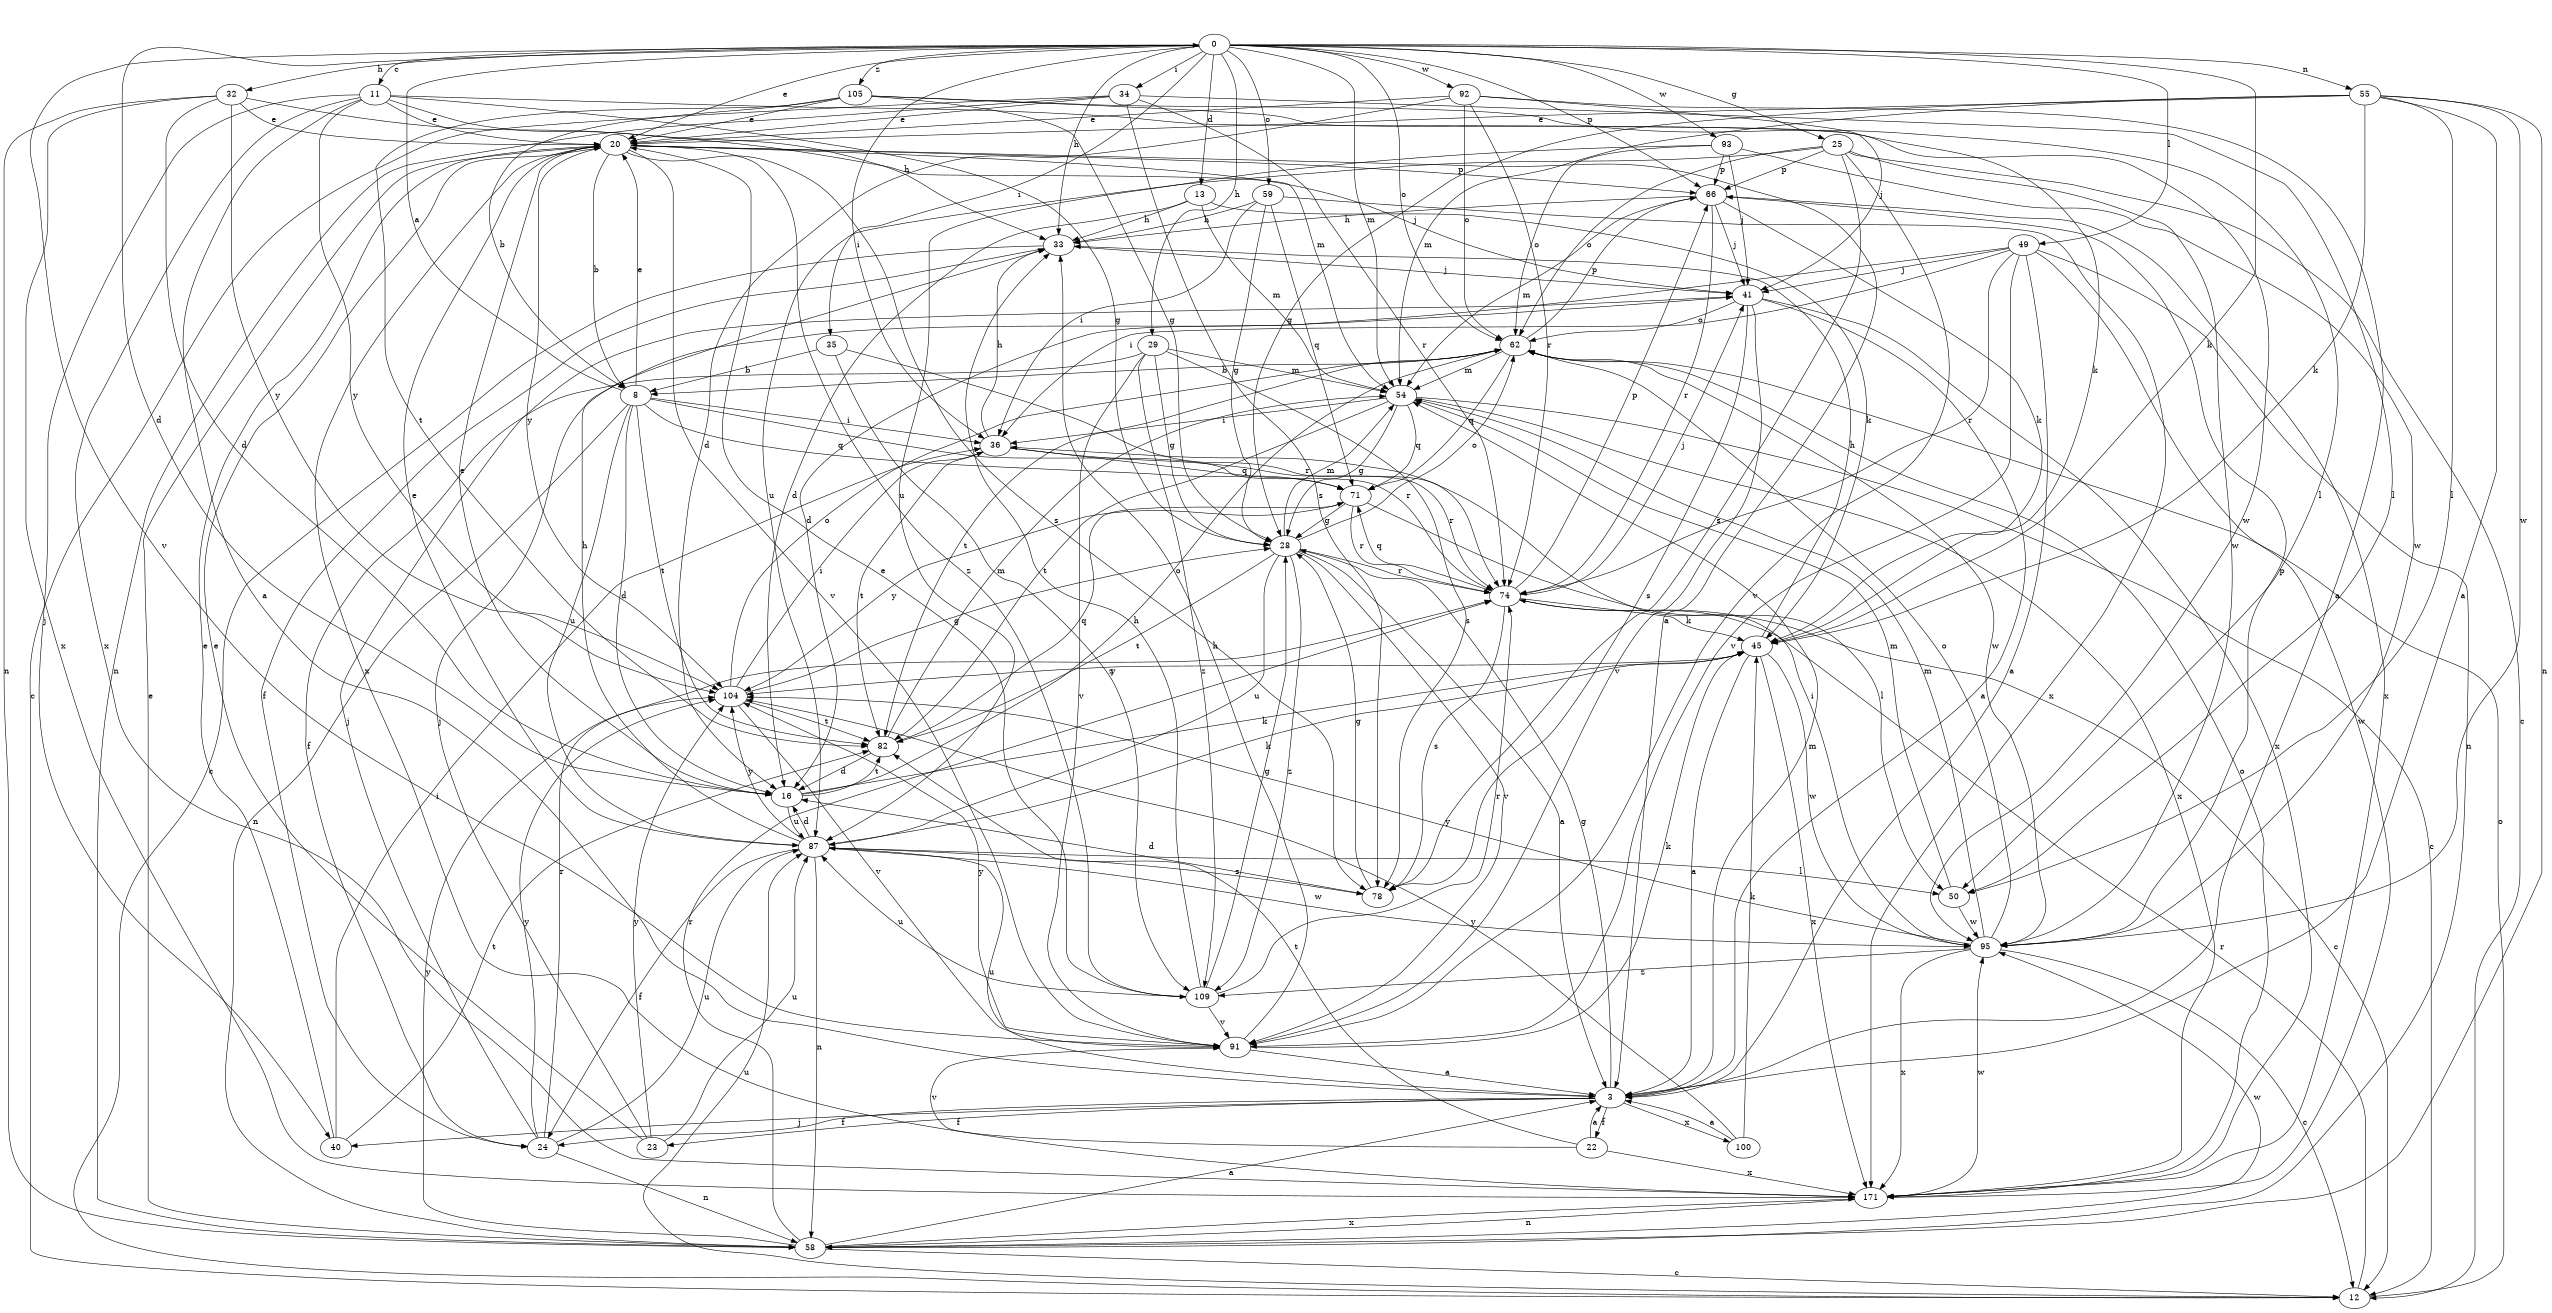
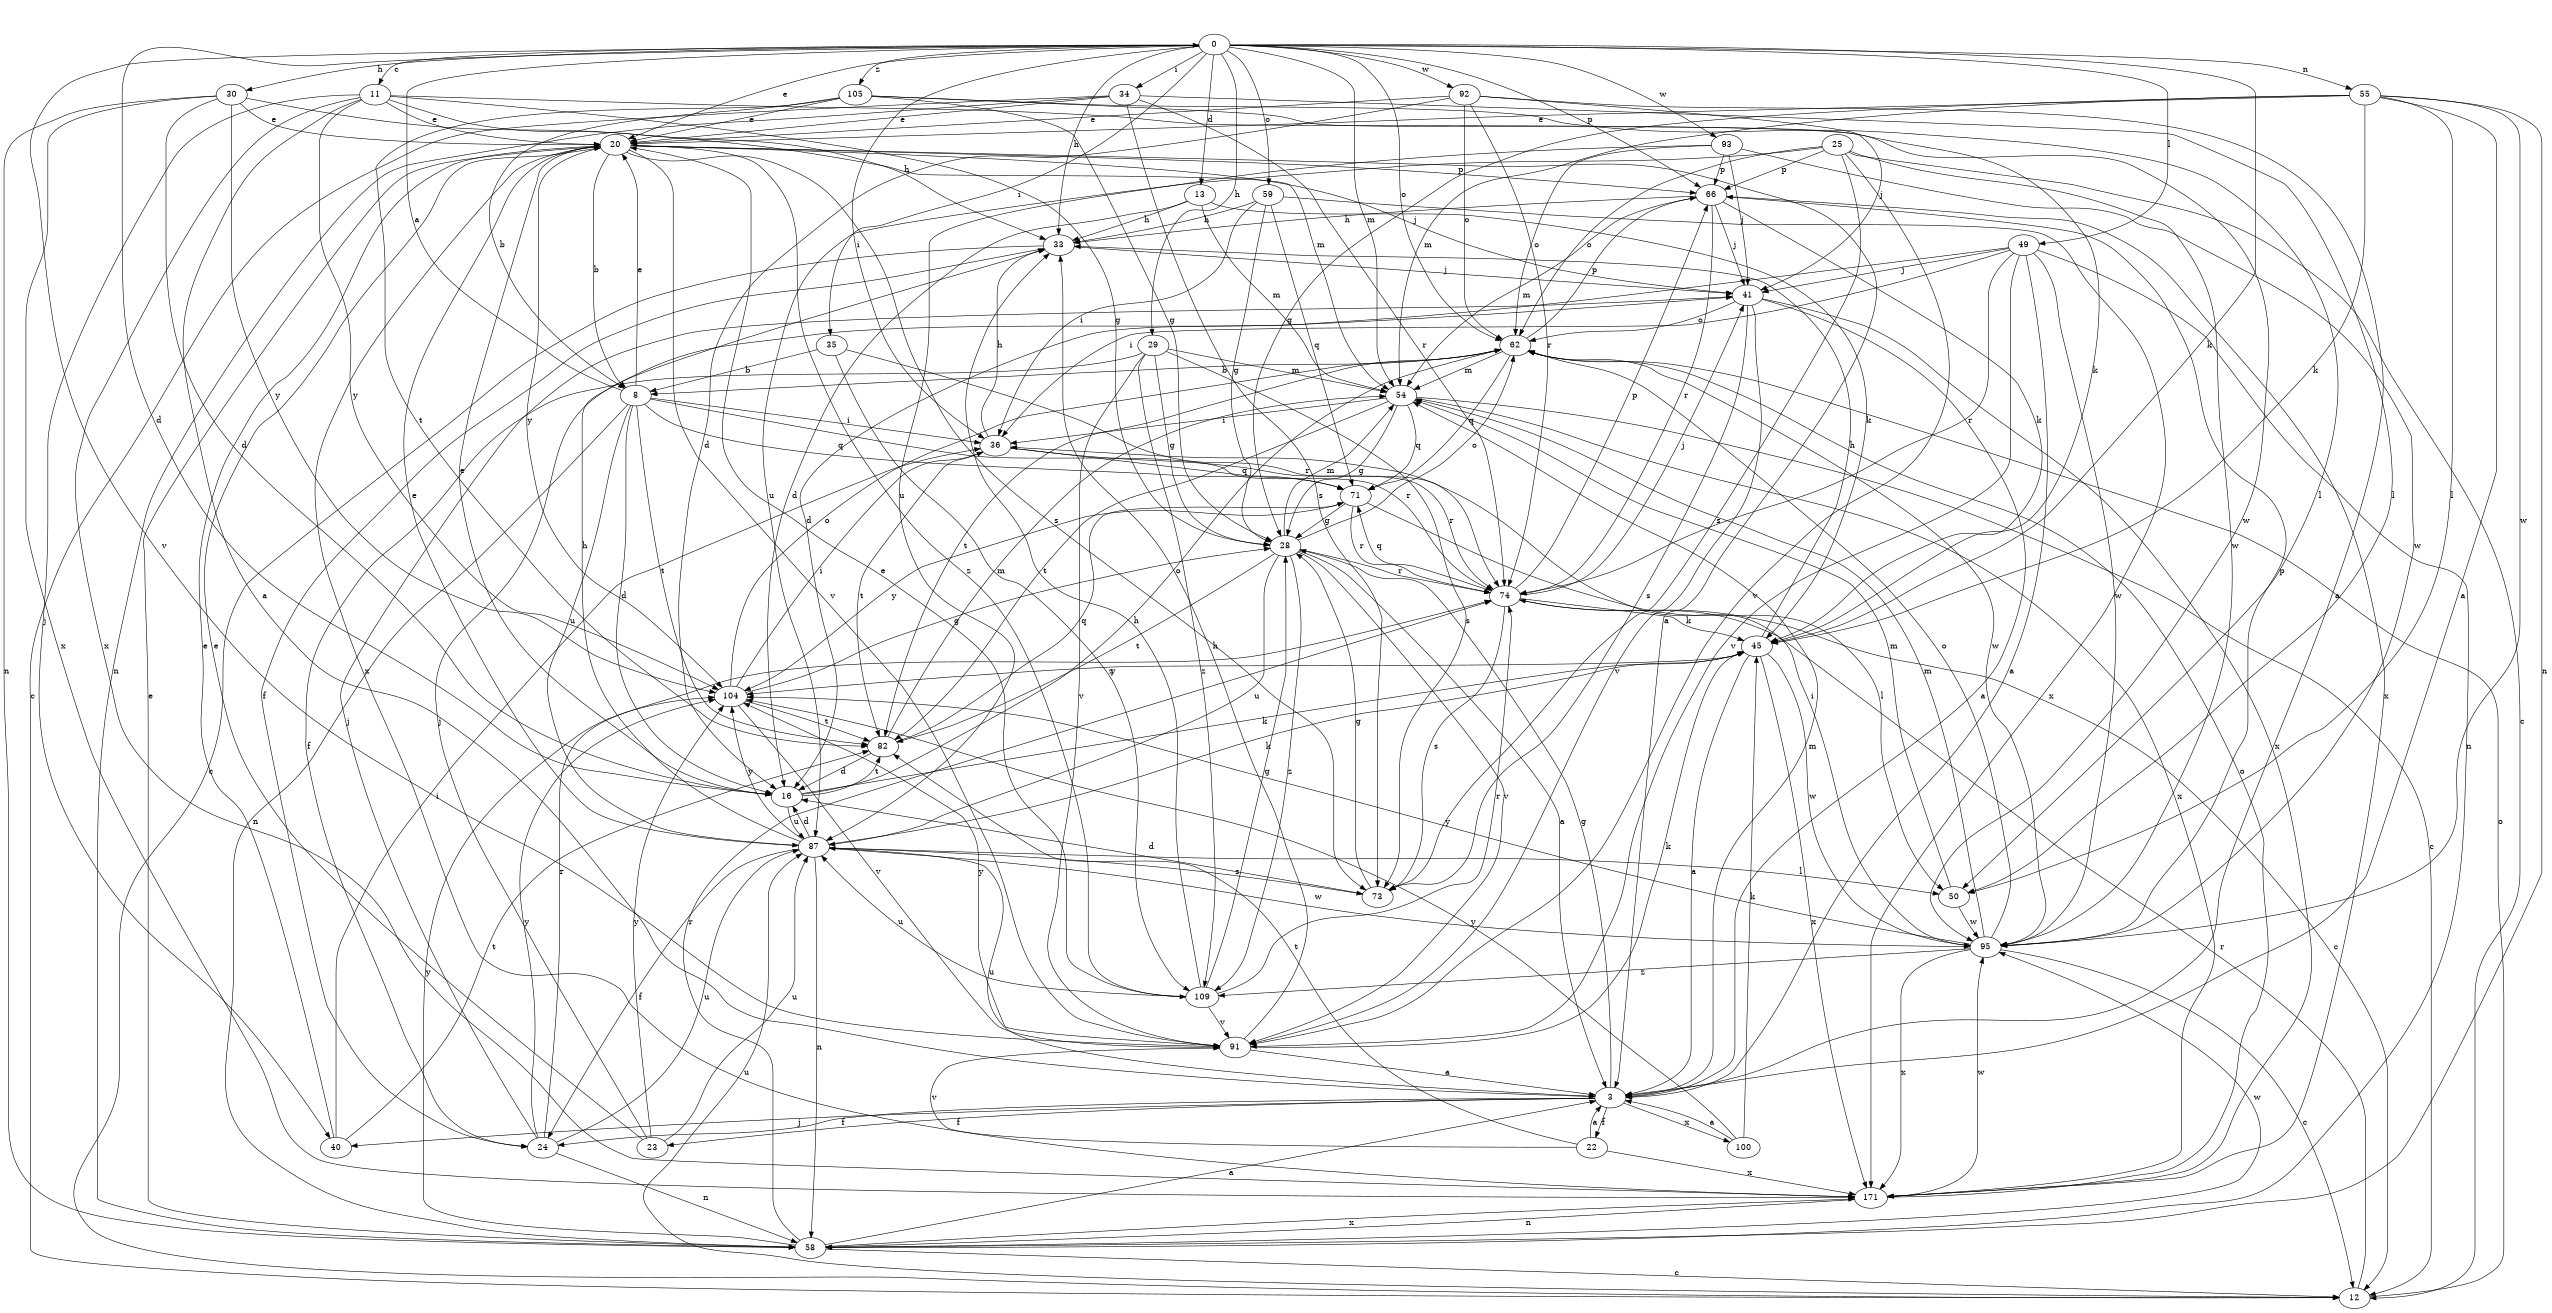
edge "0" -> "25": removed, label "g"
node "32": label "32" -> "30"
edge "49" -> "171": now "49" -> "95"
node "78": label "78" -> "73"
